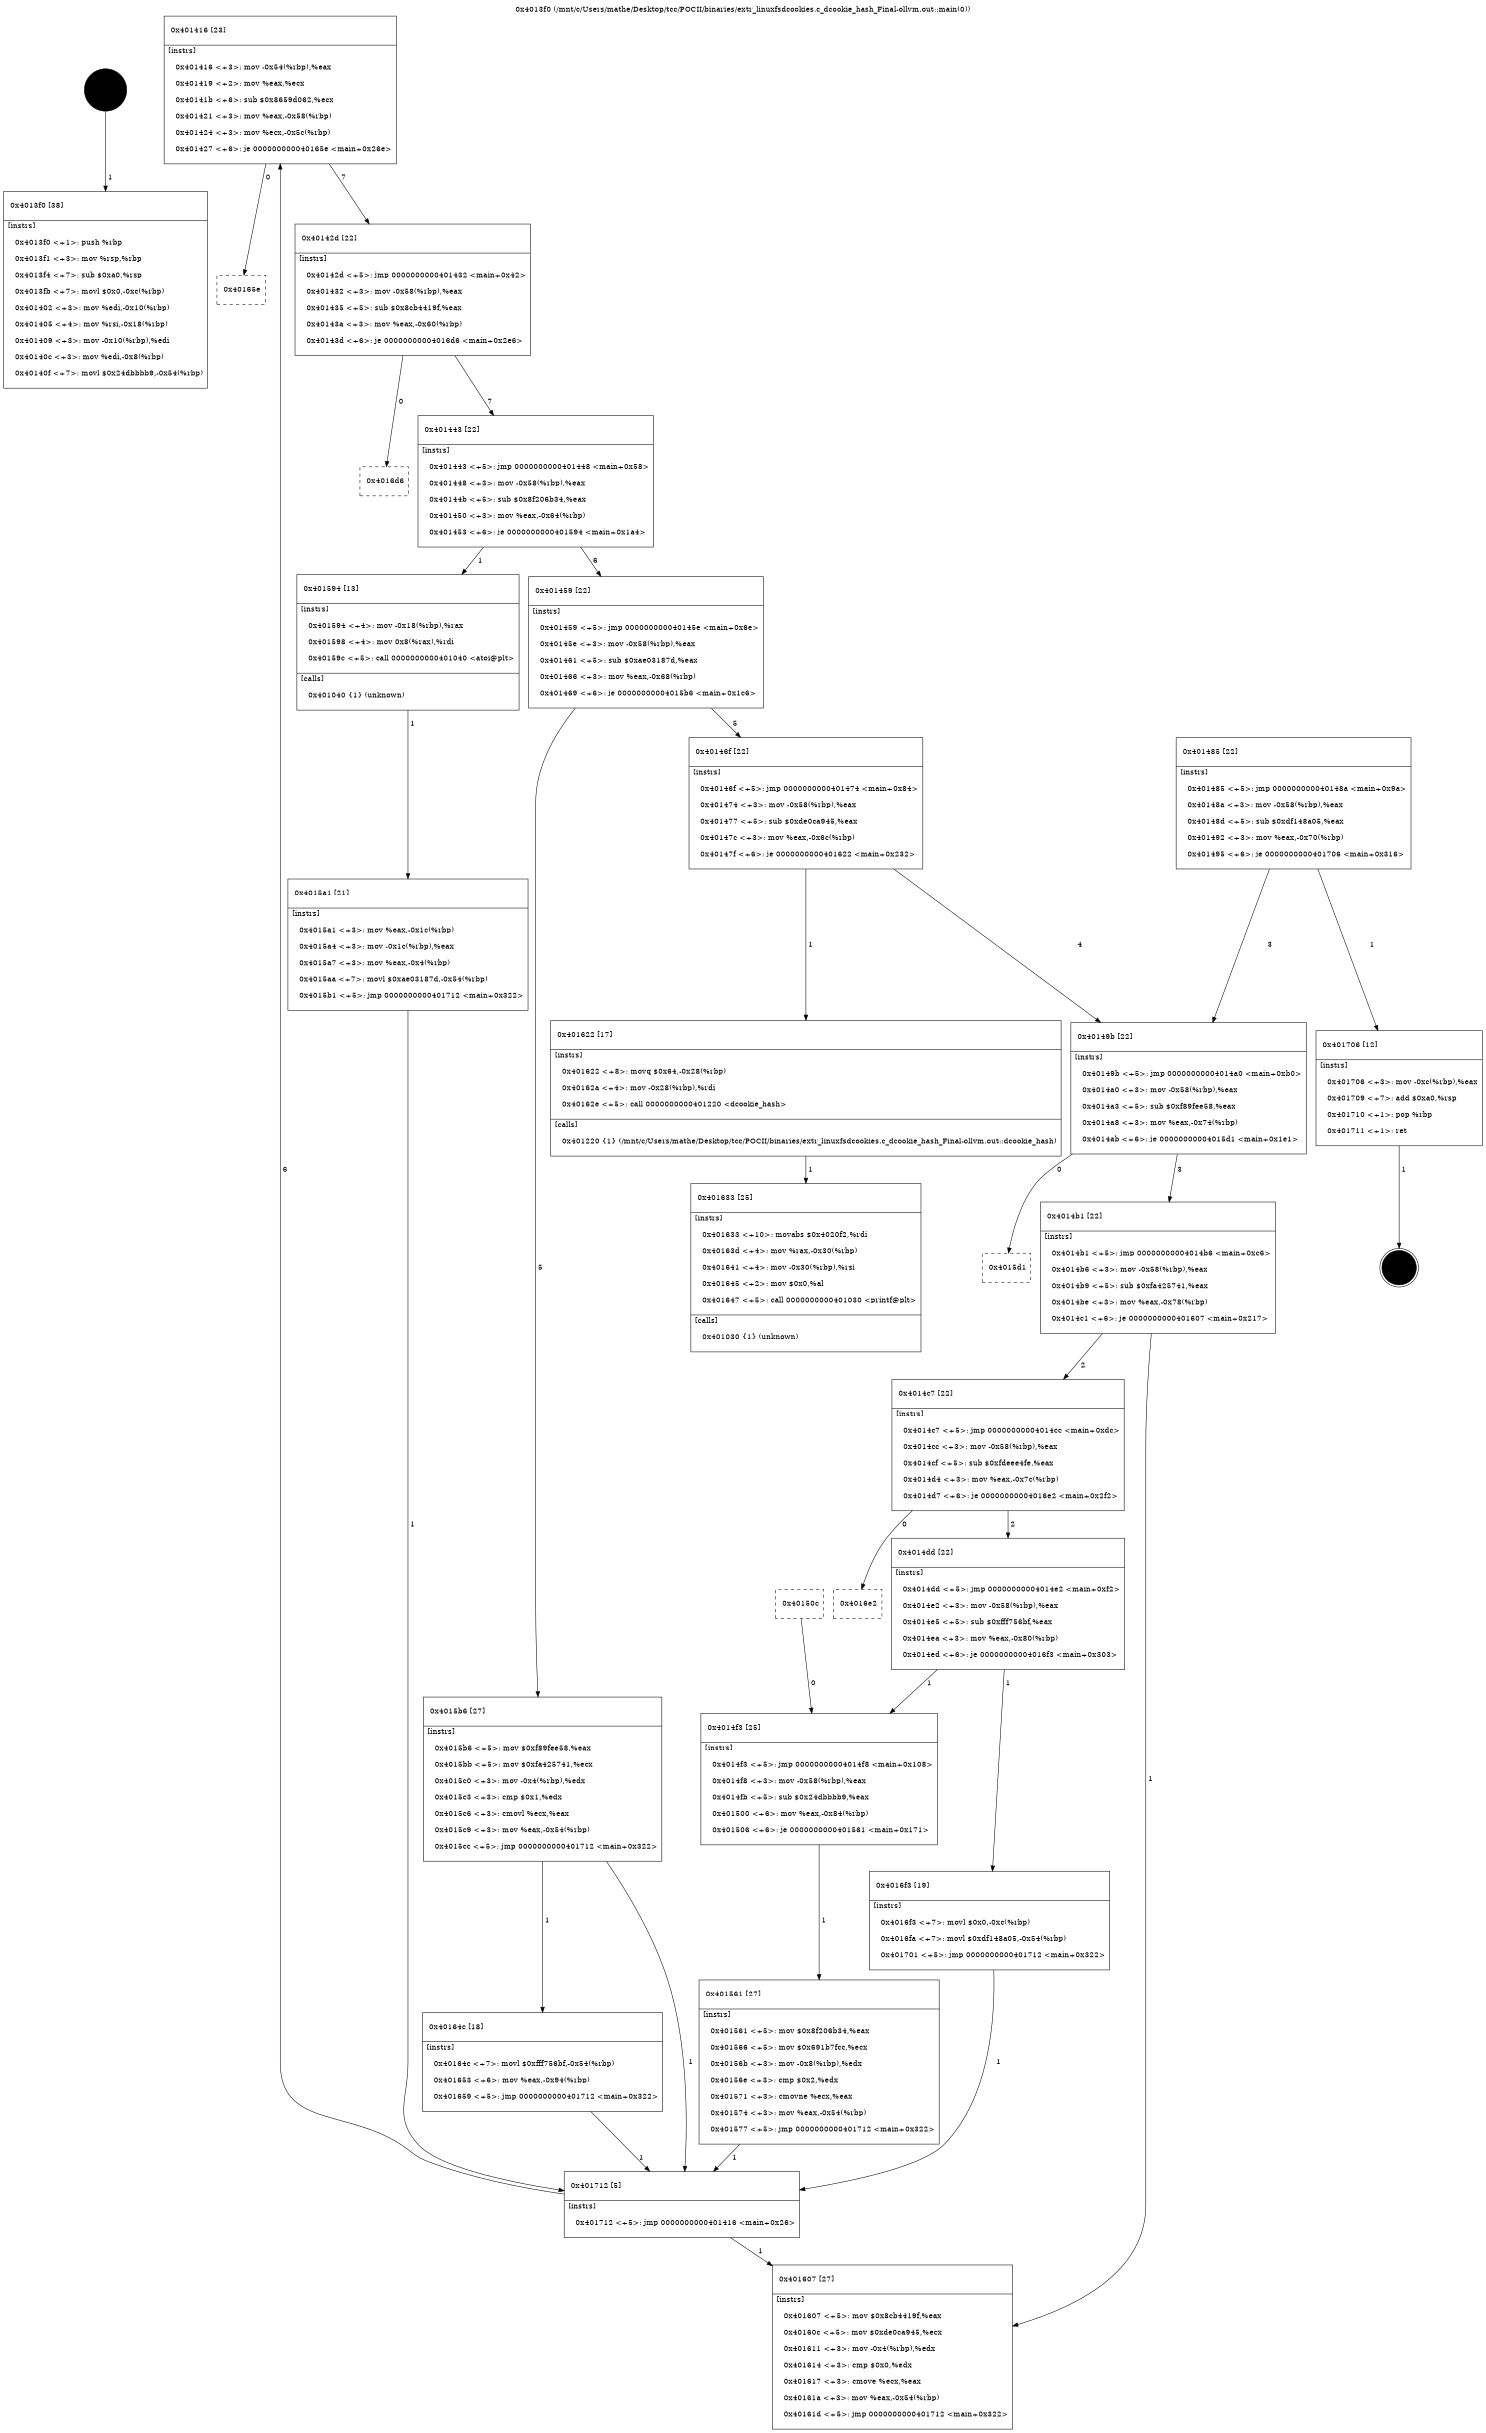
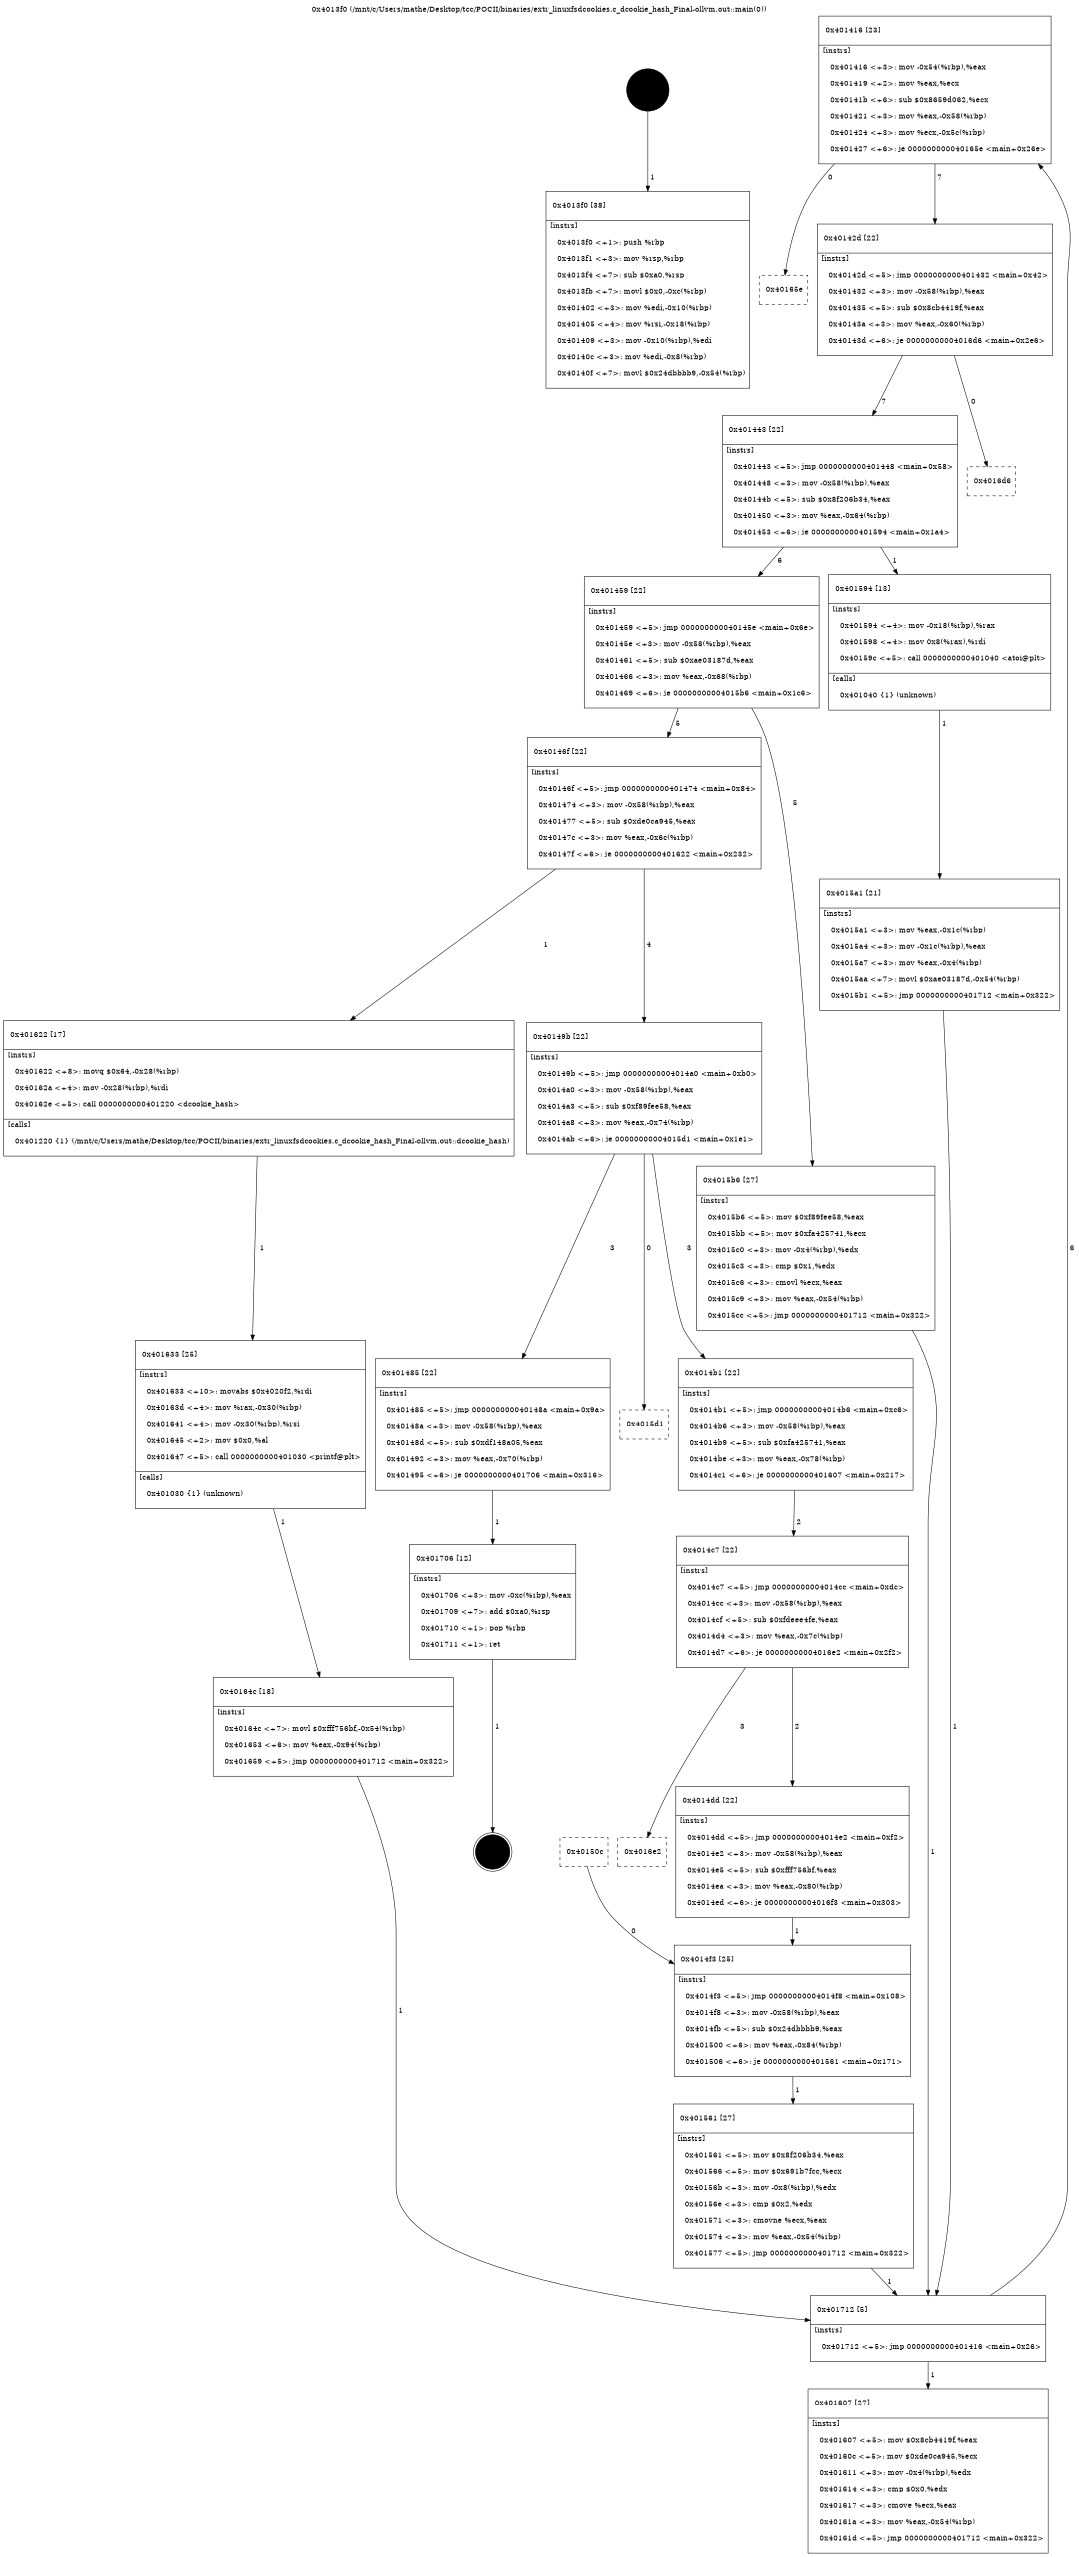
edge "0x401485 [22]" -> "0x40149b [22]": reversed
edge "0x4014c7 [22]" -> "0x4016e2": label " 0" -> " 3"
edge "0x4014b1 [22]" -> "0x401607 [27]": removed, label "1"
node "0x4016f3 [19]": removed
edge "0x4015b6 [27]" -> "0x40164c [18]": now "0x401633 [25]" -> "0x40164c [18]"
